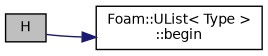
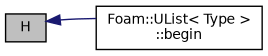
edge "H" -> "Foam::UList< Type > ::begin": reversed
